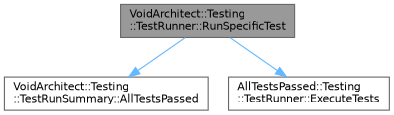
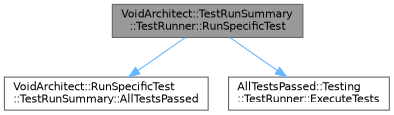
node "VoidArchitect::Testing ::TestRunner::RunSpecificTest": label "VoidArchitect::Testing ::TestRunner::RunSpecificTest" -> "VoidArchitect::TestRunSummary ::TestRunner::RunSpecificTest"
node "VoidArchitect::Testing ::TestRunSummary::AllTestsPassed": label "VoidArchitect::Testing ::TestRunSummary::AllTestsPassed" -> "VoidArchitect::RunSpecificTest ::TestRunSummary::AllTestsPassed"
